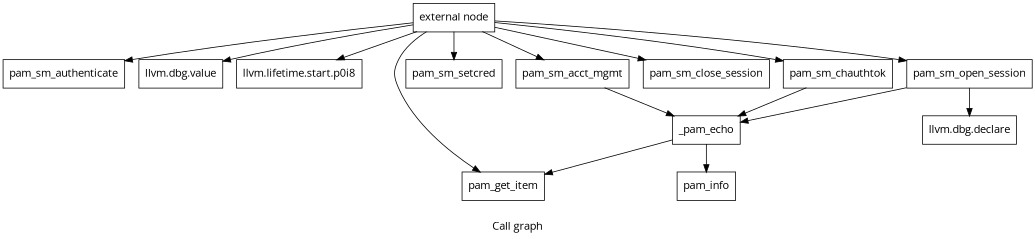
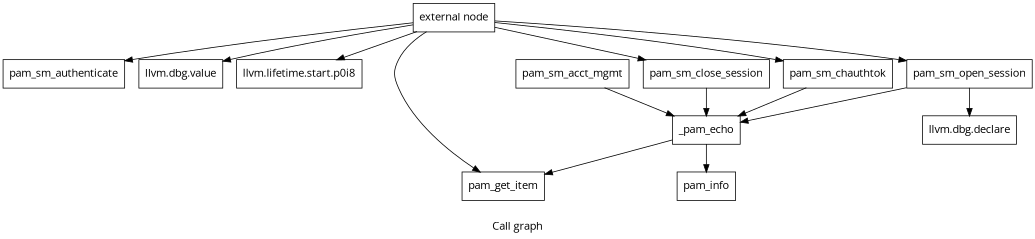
edge "external node" -> "pam_sm_acct_mgmt": removed
node "pam_sm_setcred": removed
edge "pam_sm_close_session" -> "_pam_echo": added
